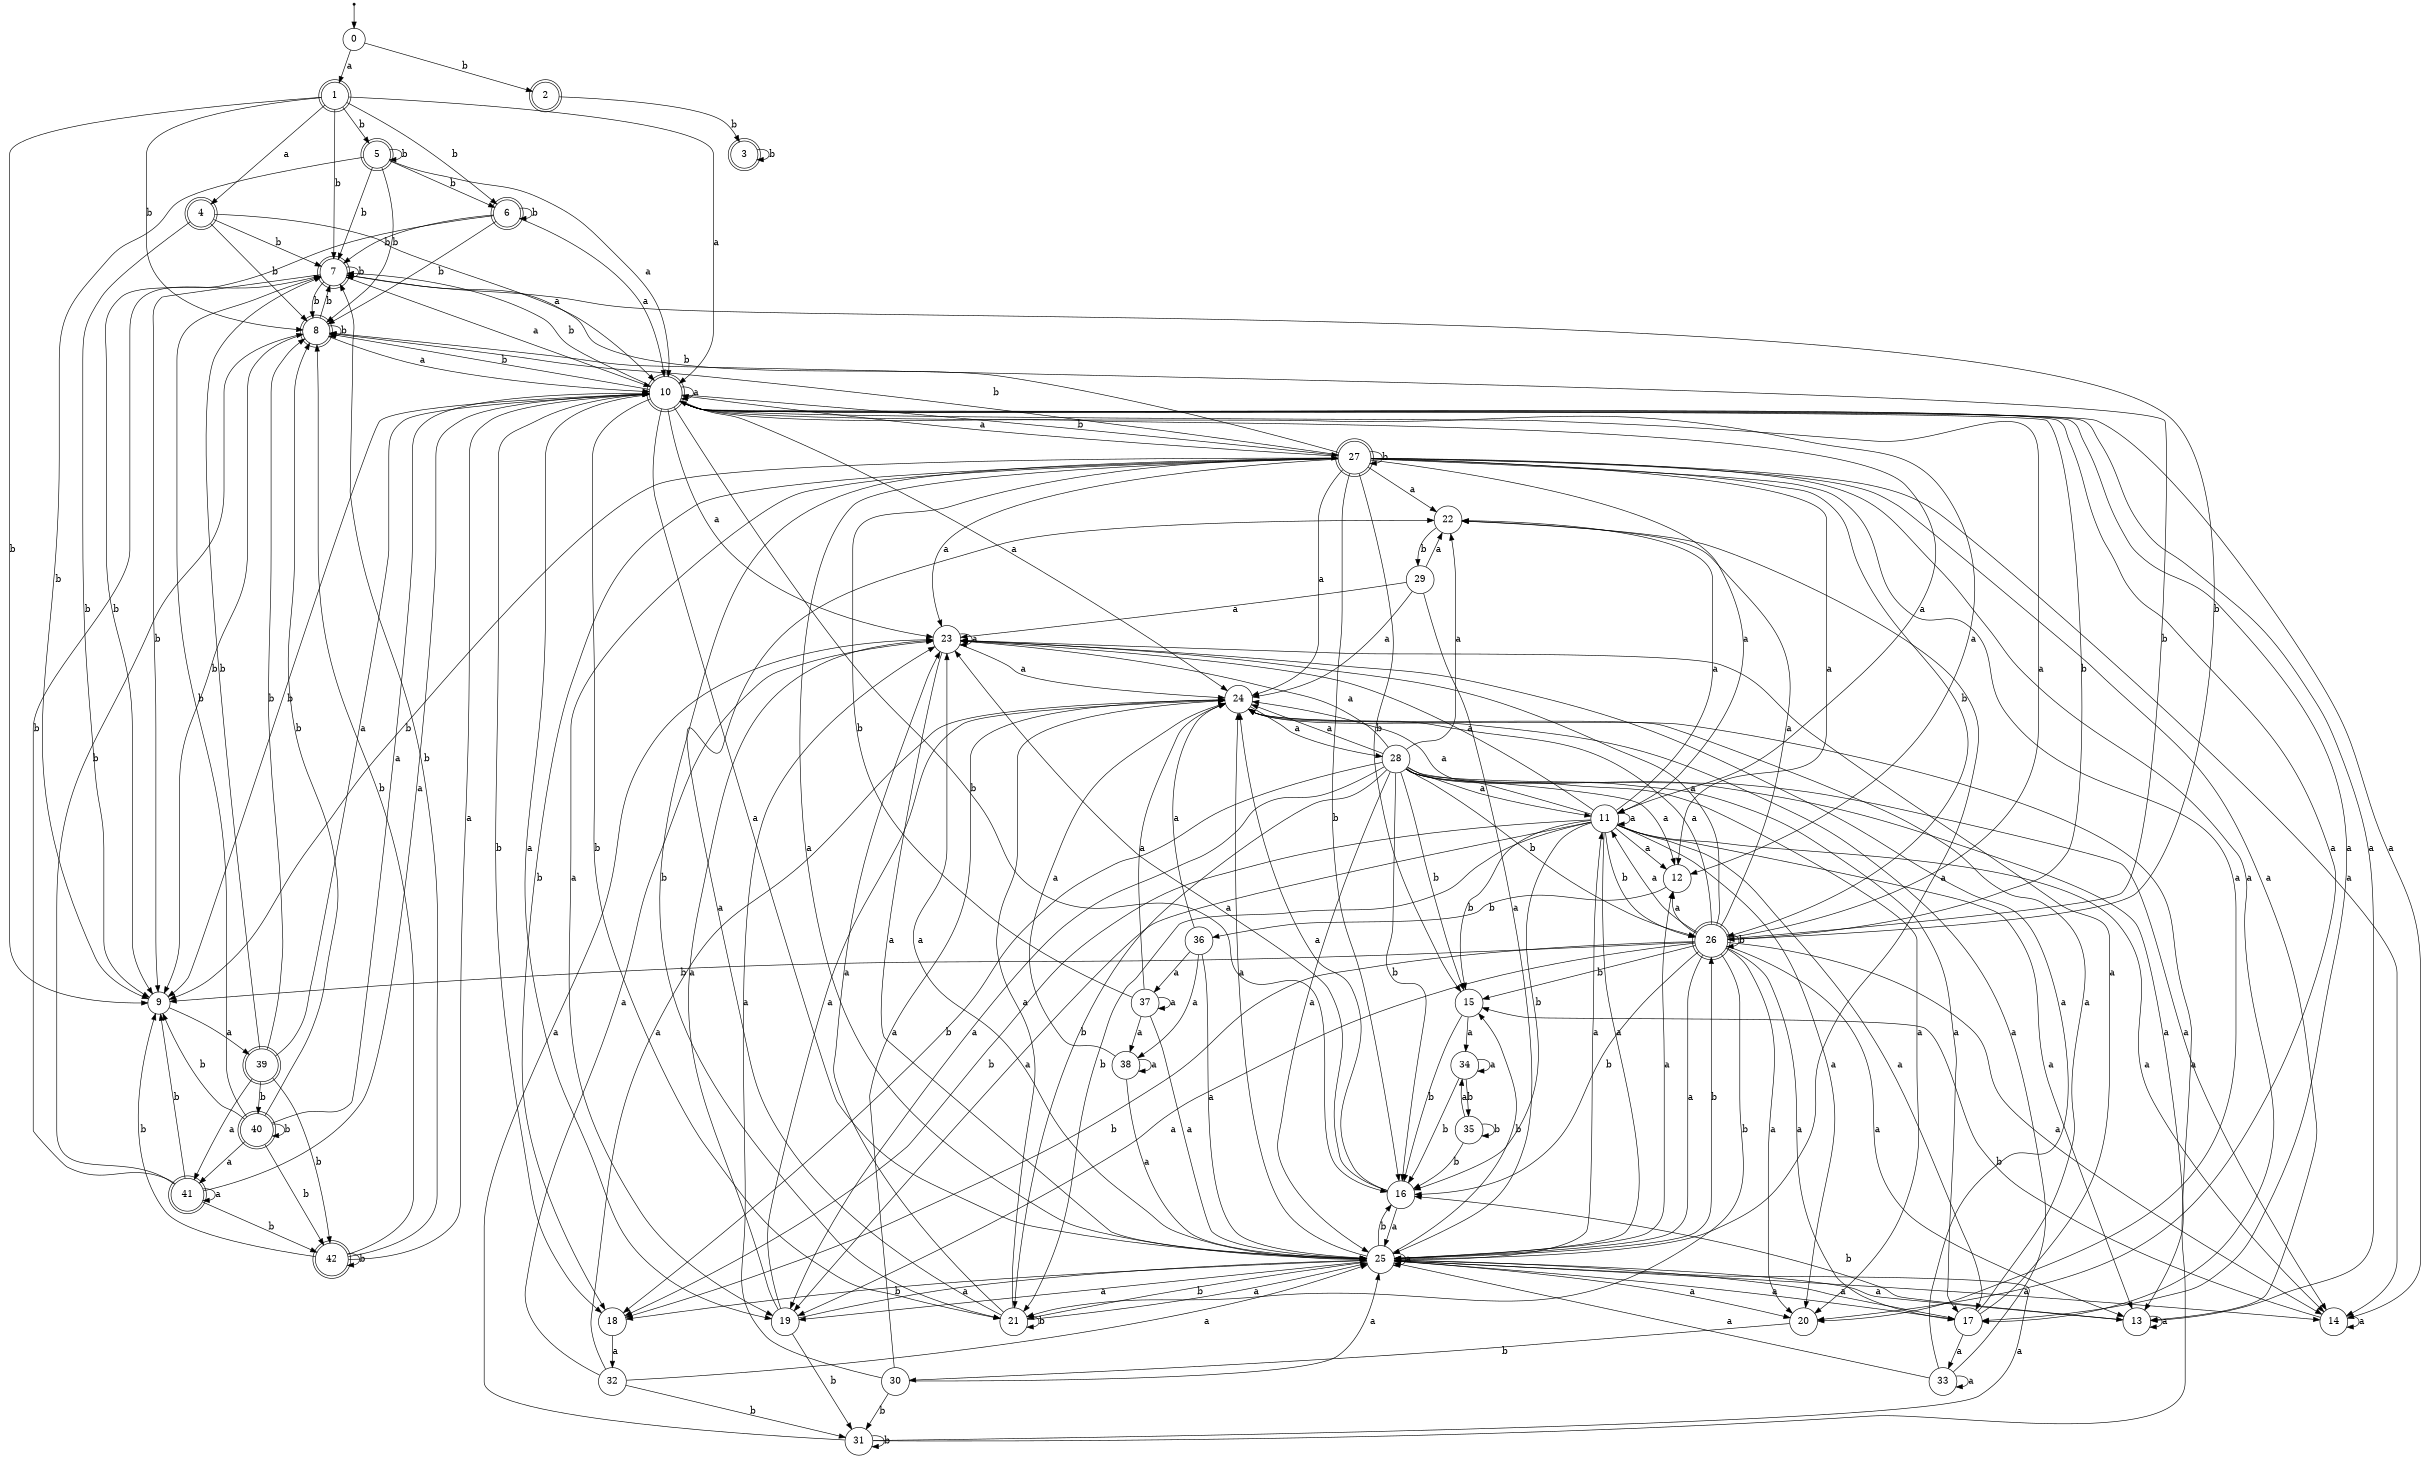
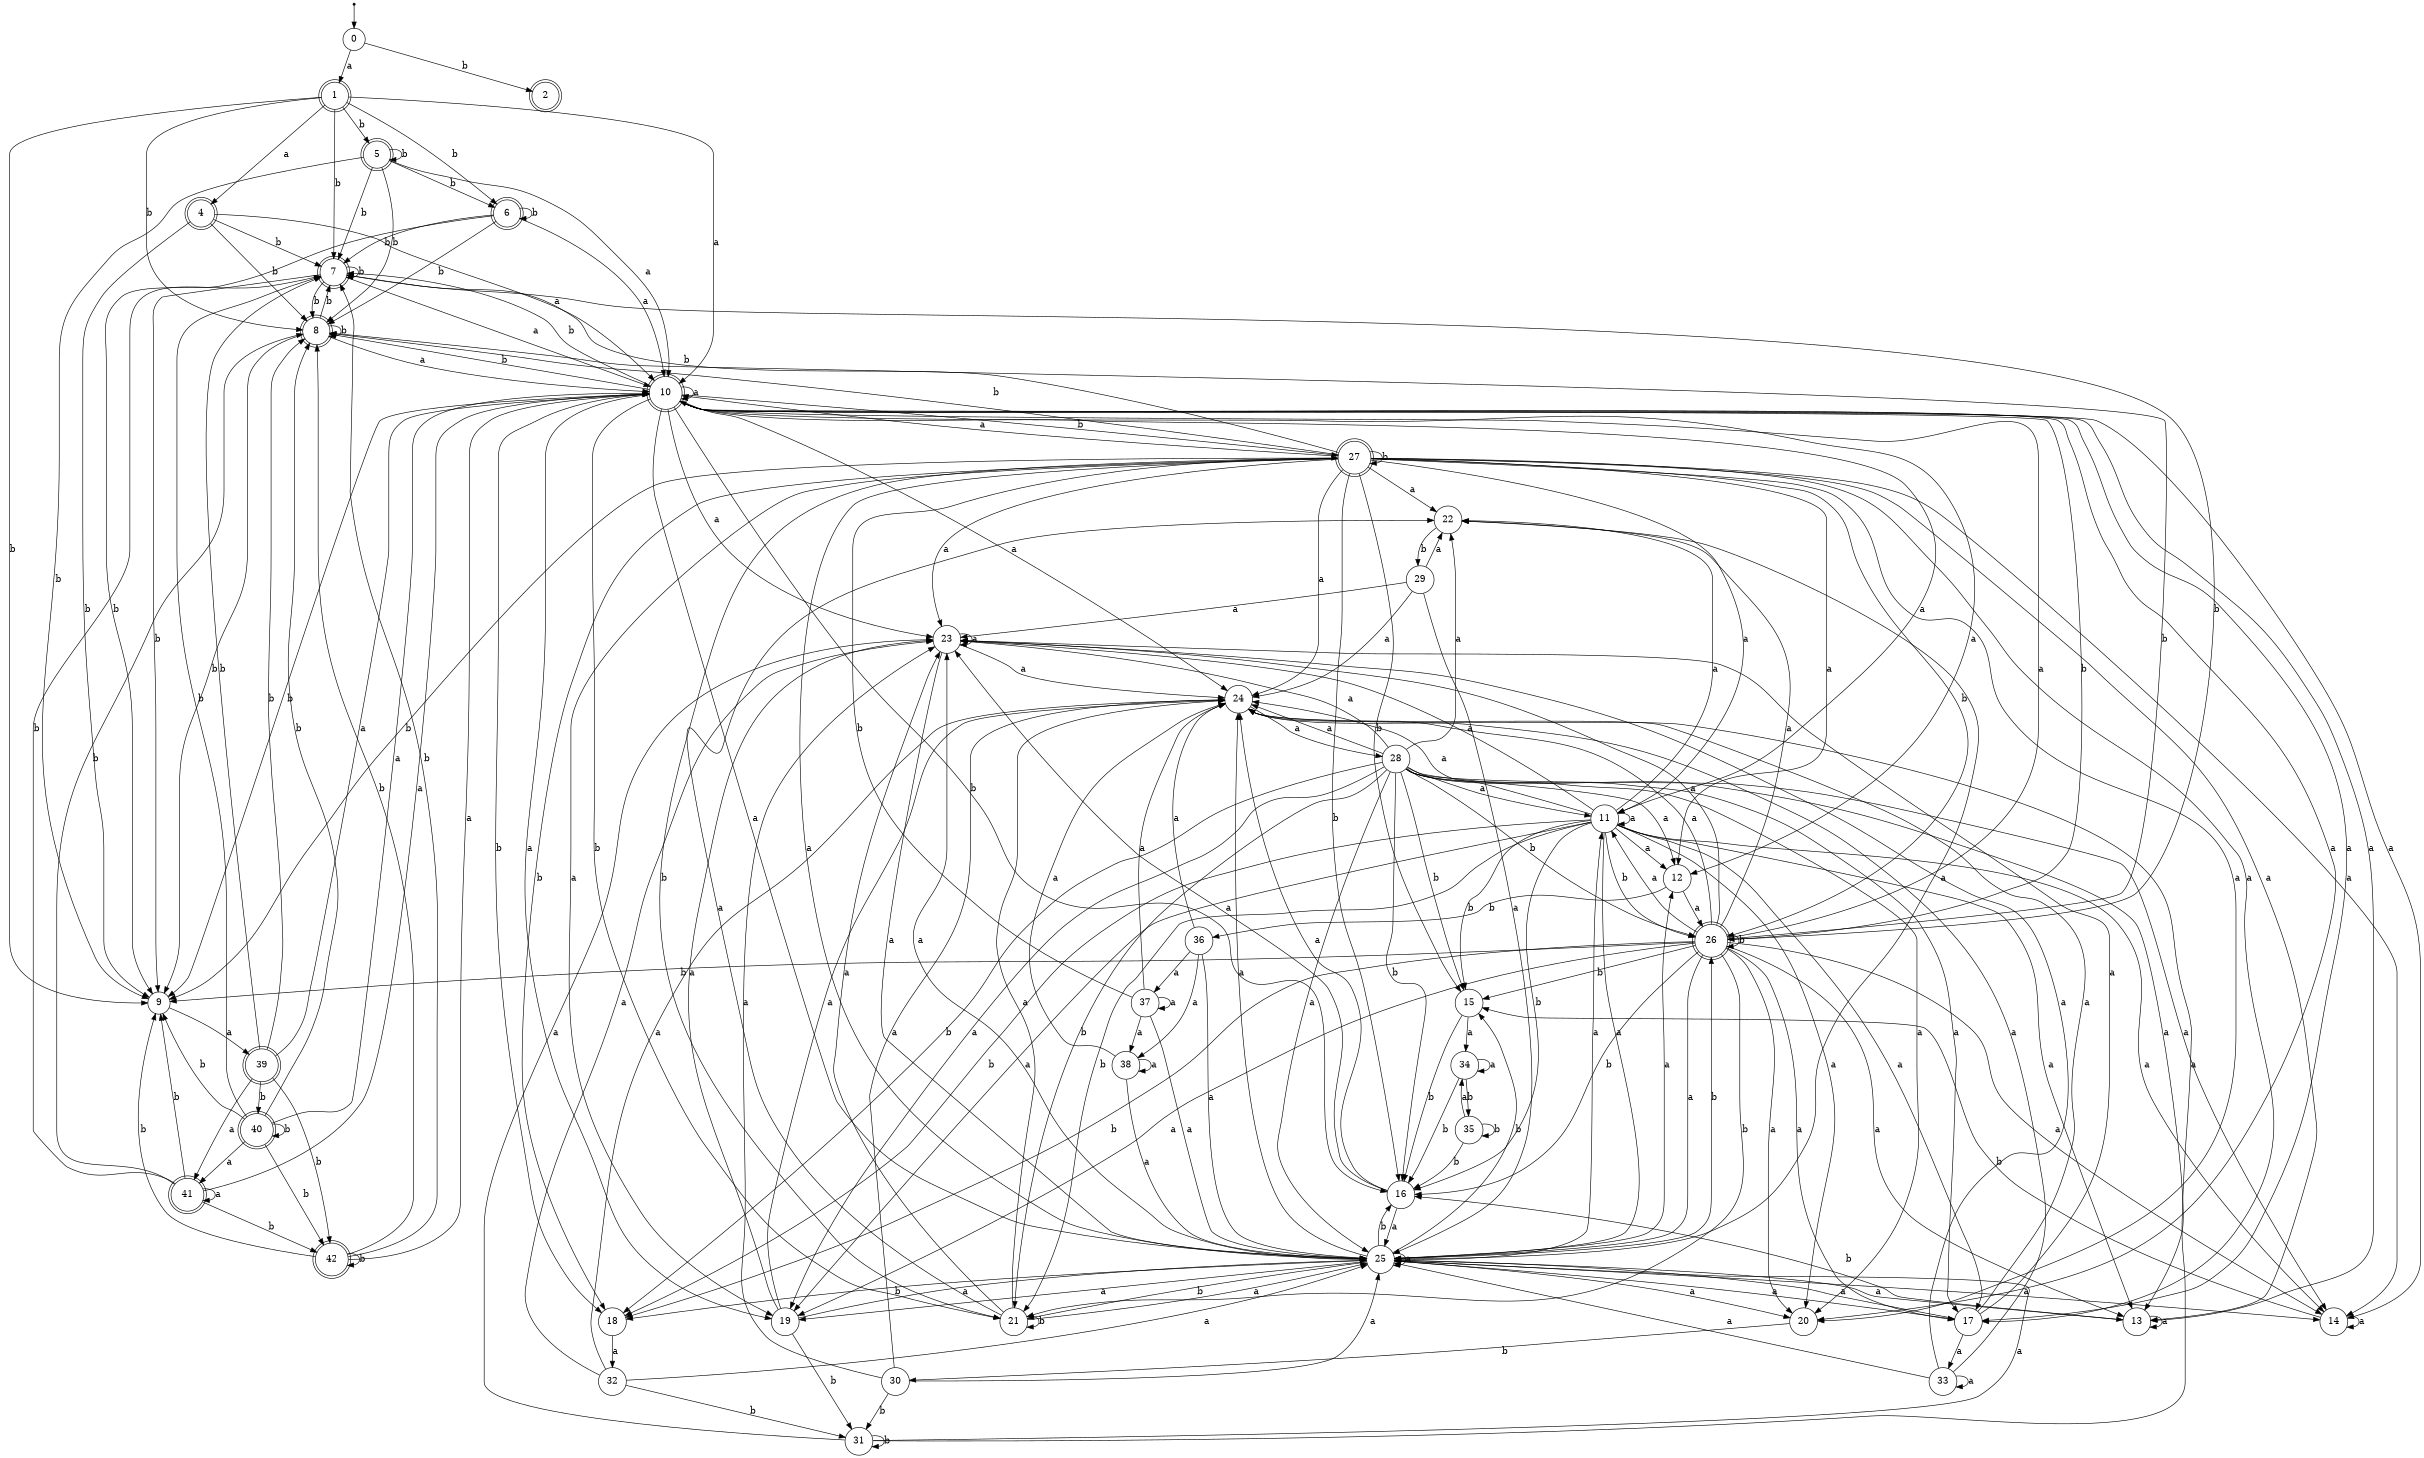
node "3": removed
edge "26" -> "12": reversed
